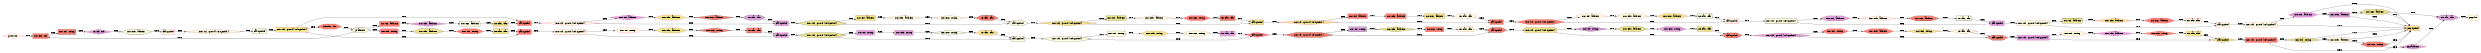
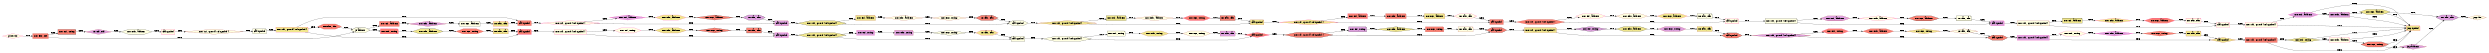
node "pop rbx": shape note -> diamond
edge "je address" -> "mov ebx , edi": reversed
